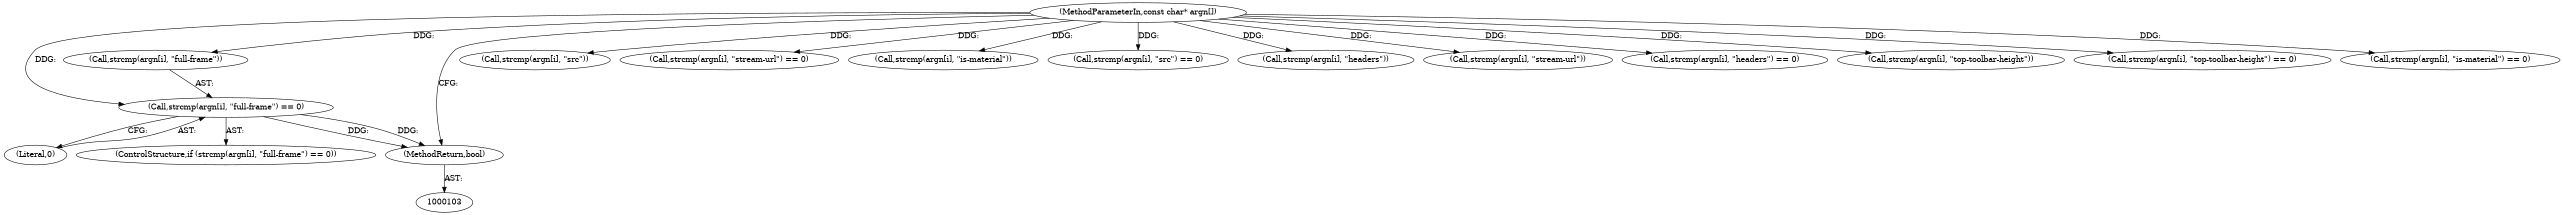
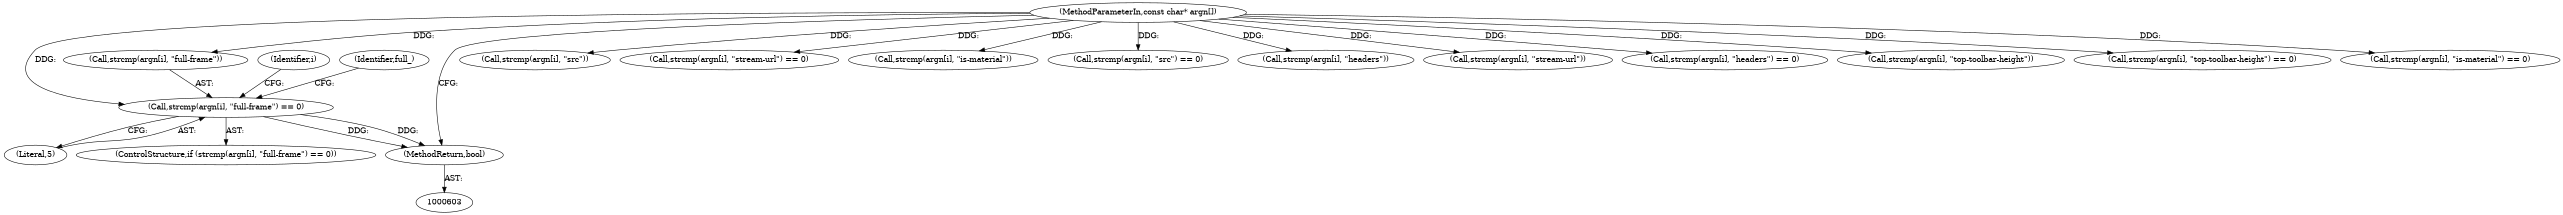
node "(Identifier,i)": added
node "(Identifier,full_)": added
node "(Literal,0)": label "(Literal,0)" -> "(Literal,5)"
node "1000103": label "1000103" -> "1000603"
